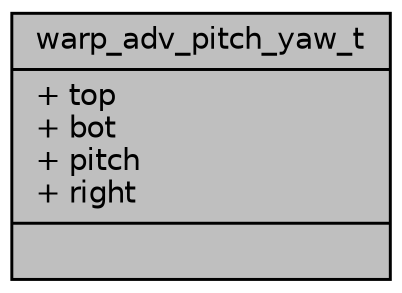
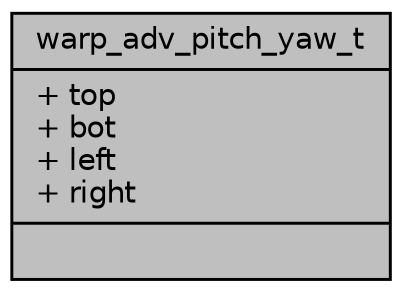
node "warp_adv_pitch_yaw_t": text "+ pitch" -> "+ left"
